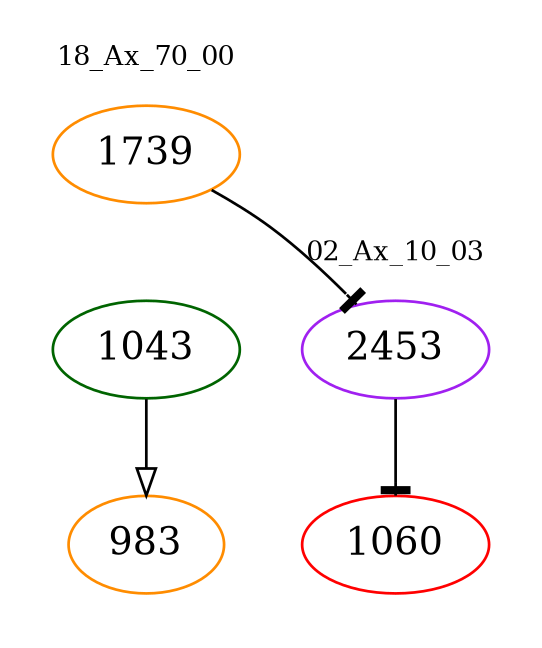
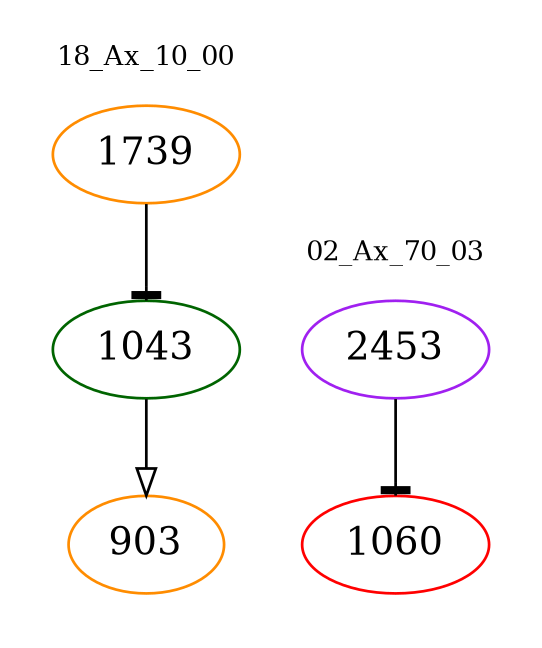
cluster "18_Ax_70_00": label "18_Ax_70_00" -> "18_Ax_10_00"
edge "1739" -> "2453": now "1739" -> "1043"
cluster "02_Ax_10_03": label "02_Ax_10_03" -> "02_Ax_70_03"
node "983": label "983" -> "903"
